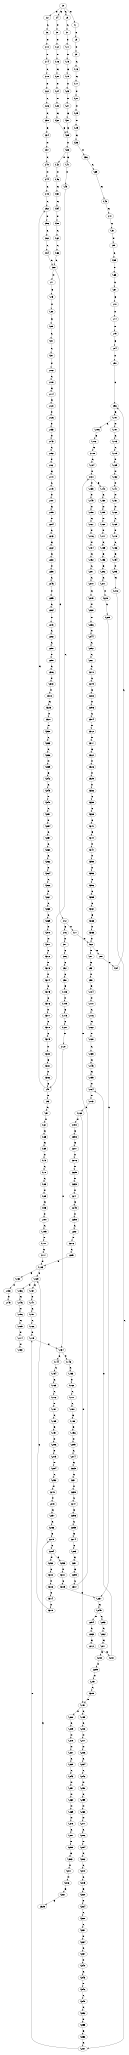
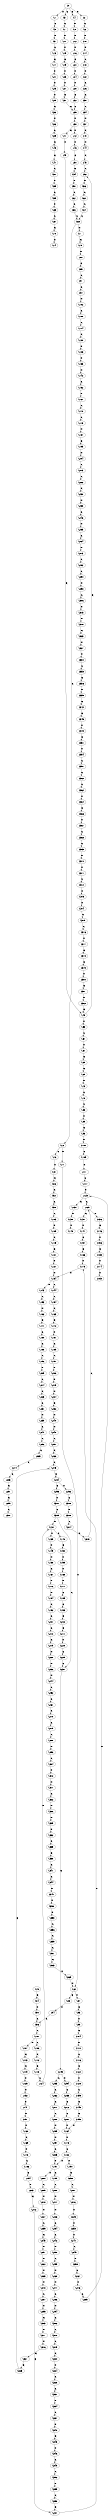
edge "S74" -> "S79": removed, label "A"
edge "S307" -> "S131": now "S309" -> "S131"
